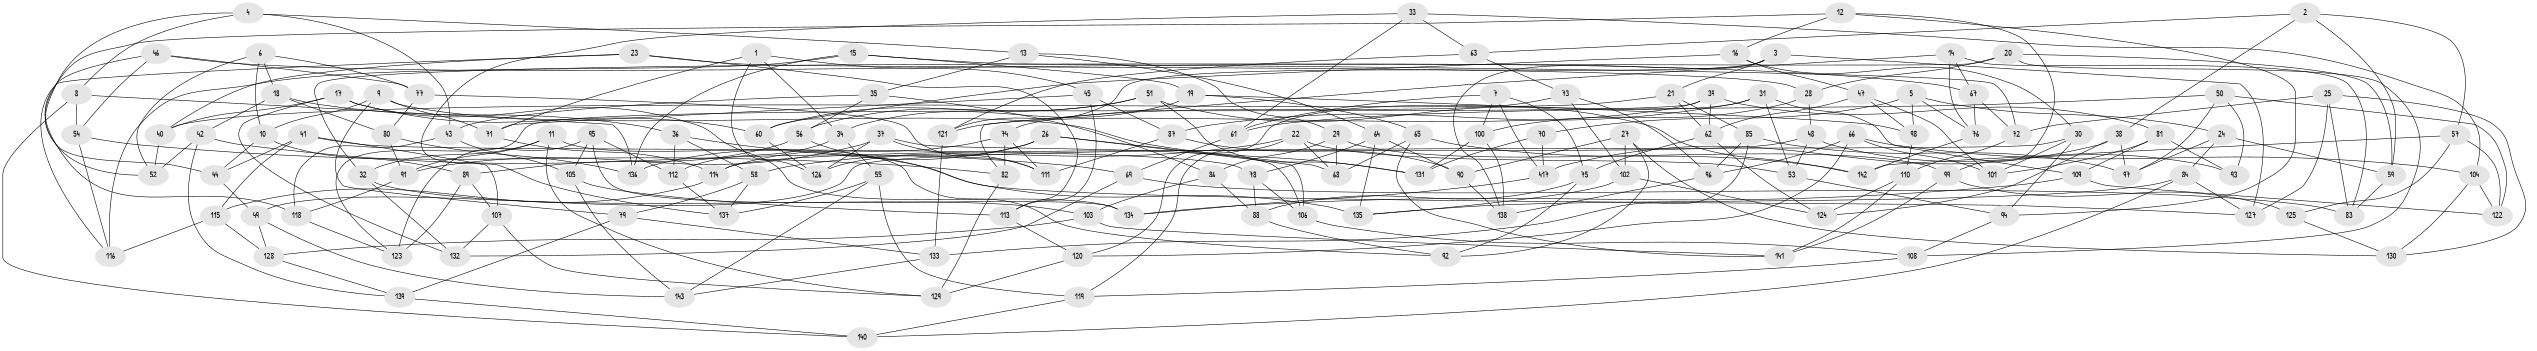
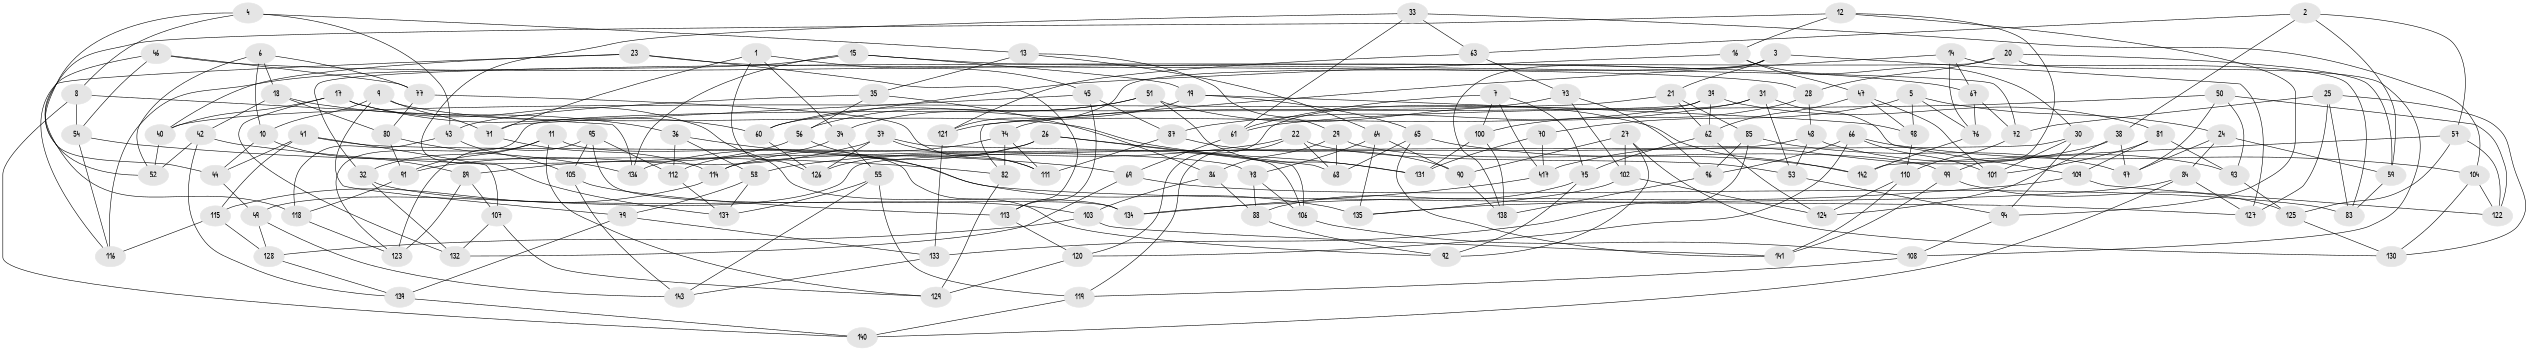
edge "93" -- "125": added
